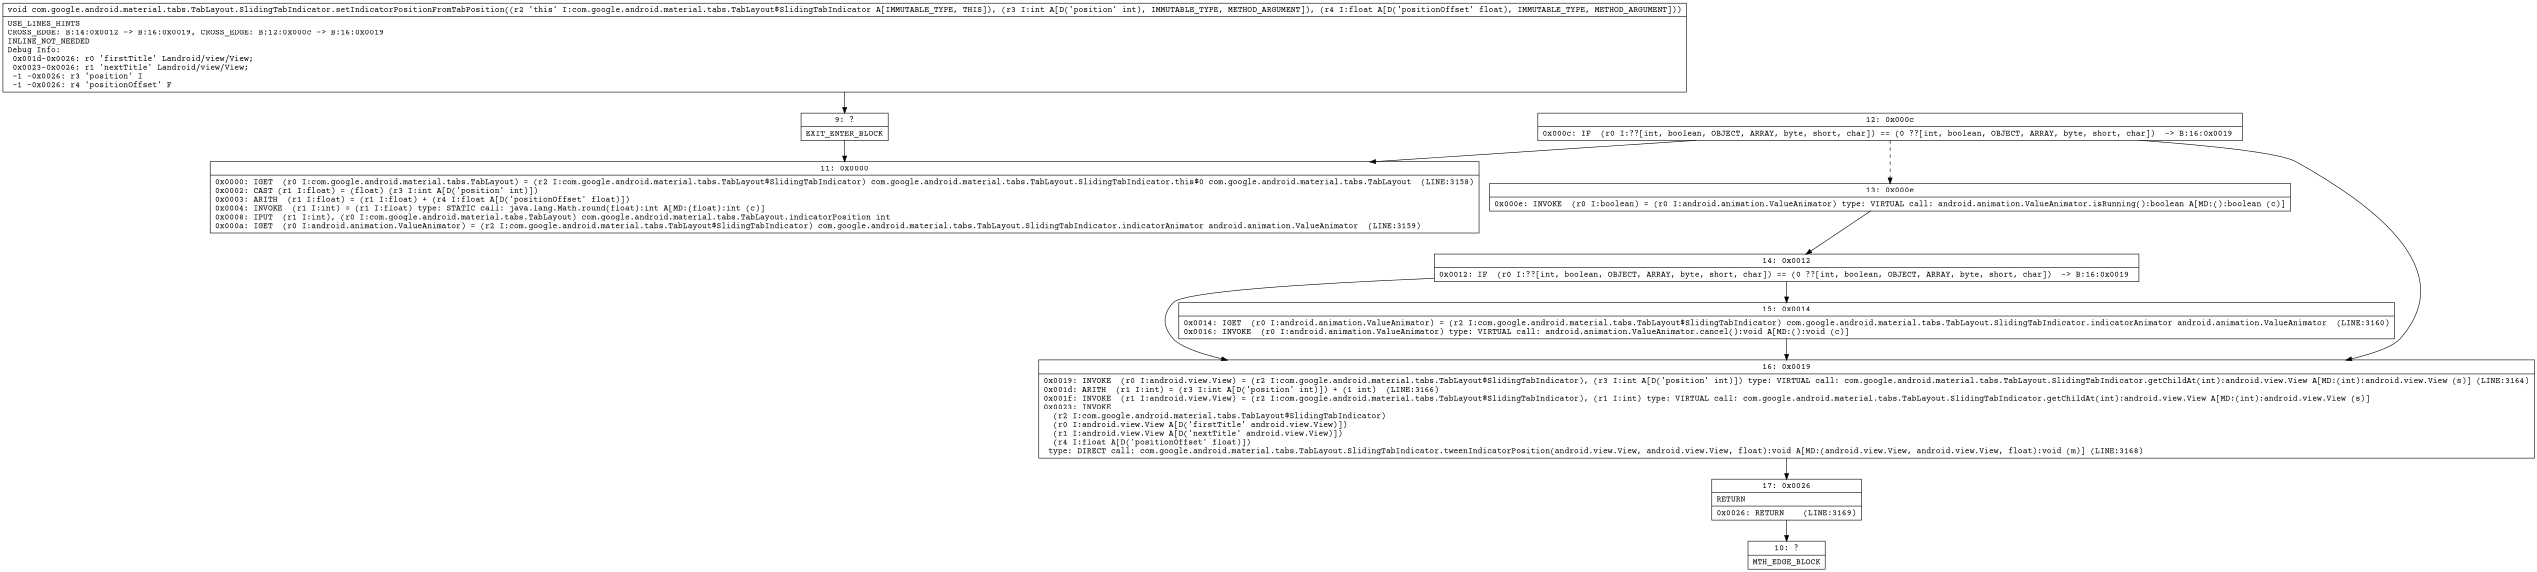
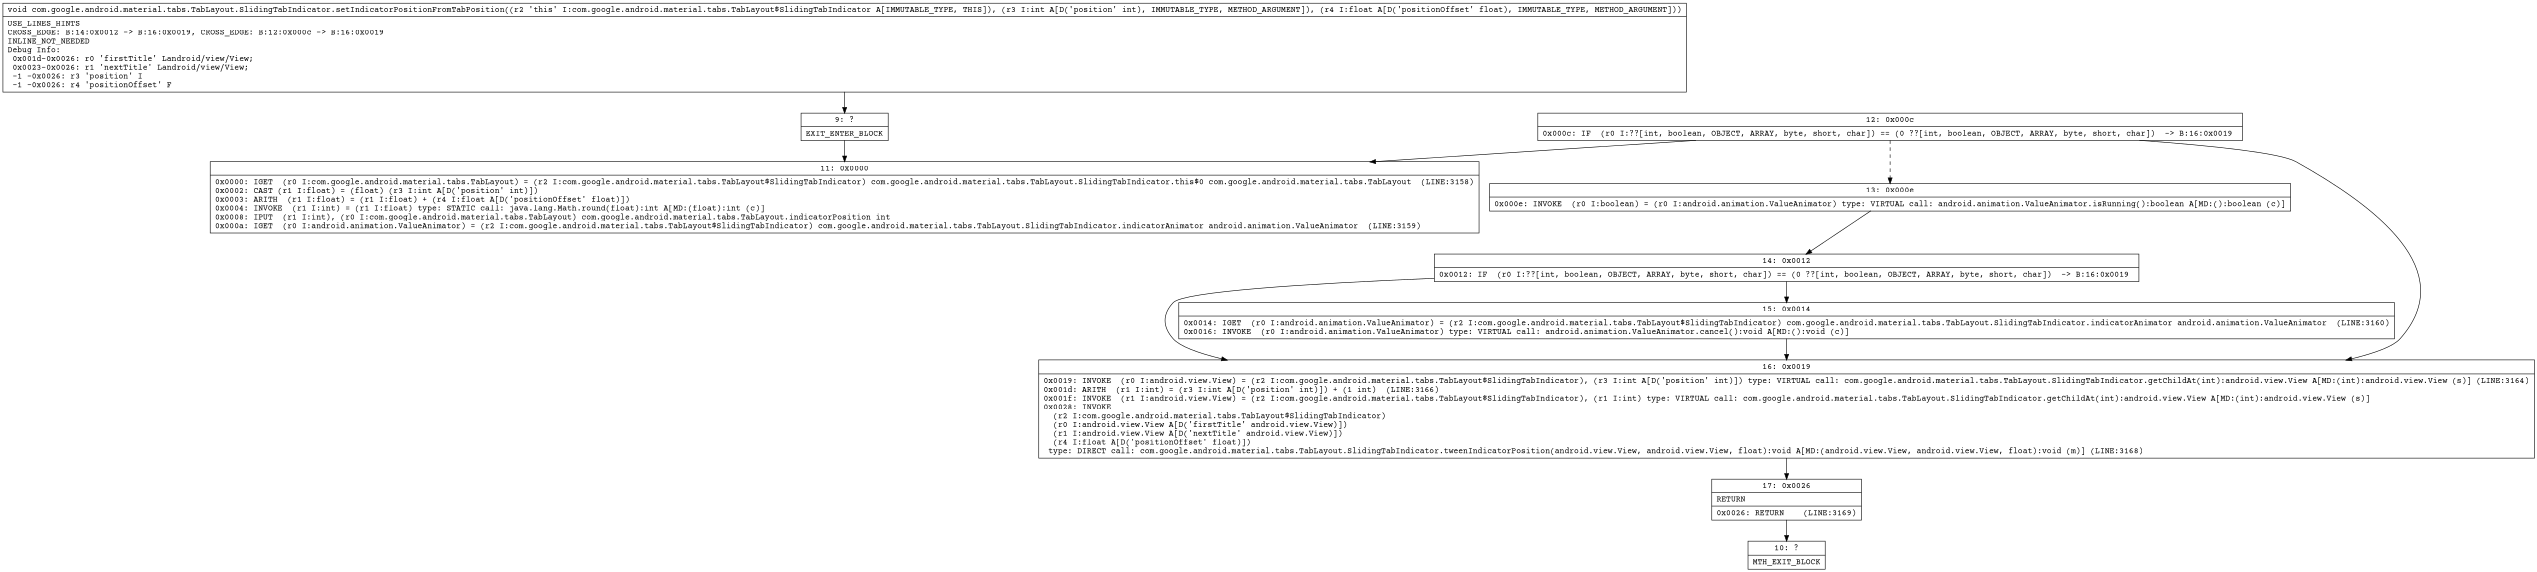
node "16: 0x0019": text "0x0023: INVOKE" -> "0x0028: INVOKE"
node "10: ?": text "MTH_EDGE_BLOCK" -> "MTH_EXIT_BLOCK"
